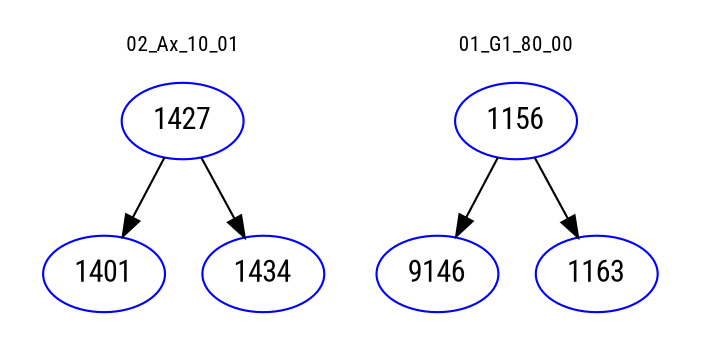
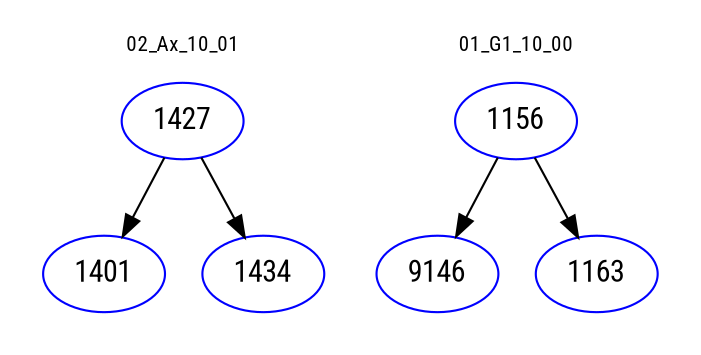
cluster "01_G1_80_00": label "01_G1_80_00" -> "01_G1_10_00"
